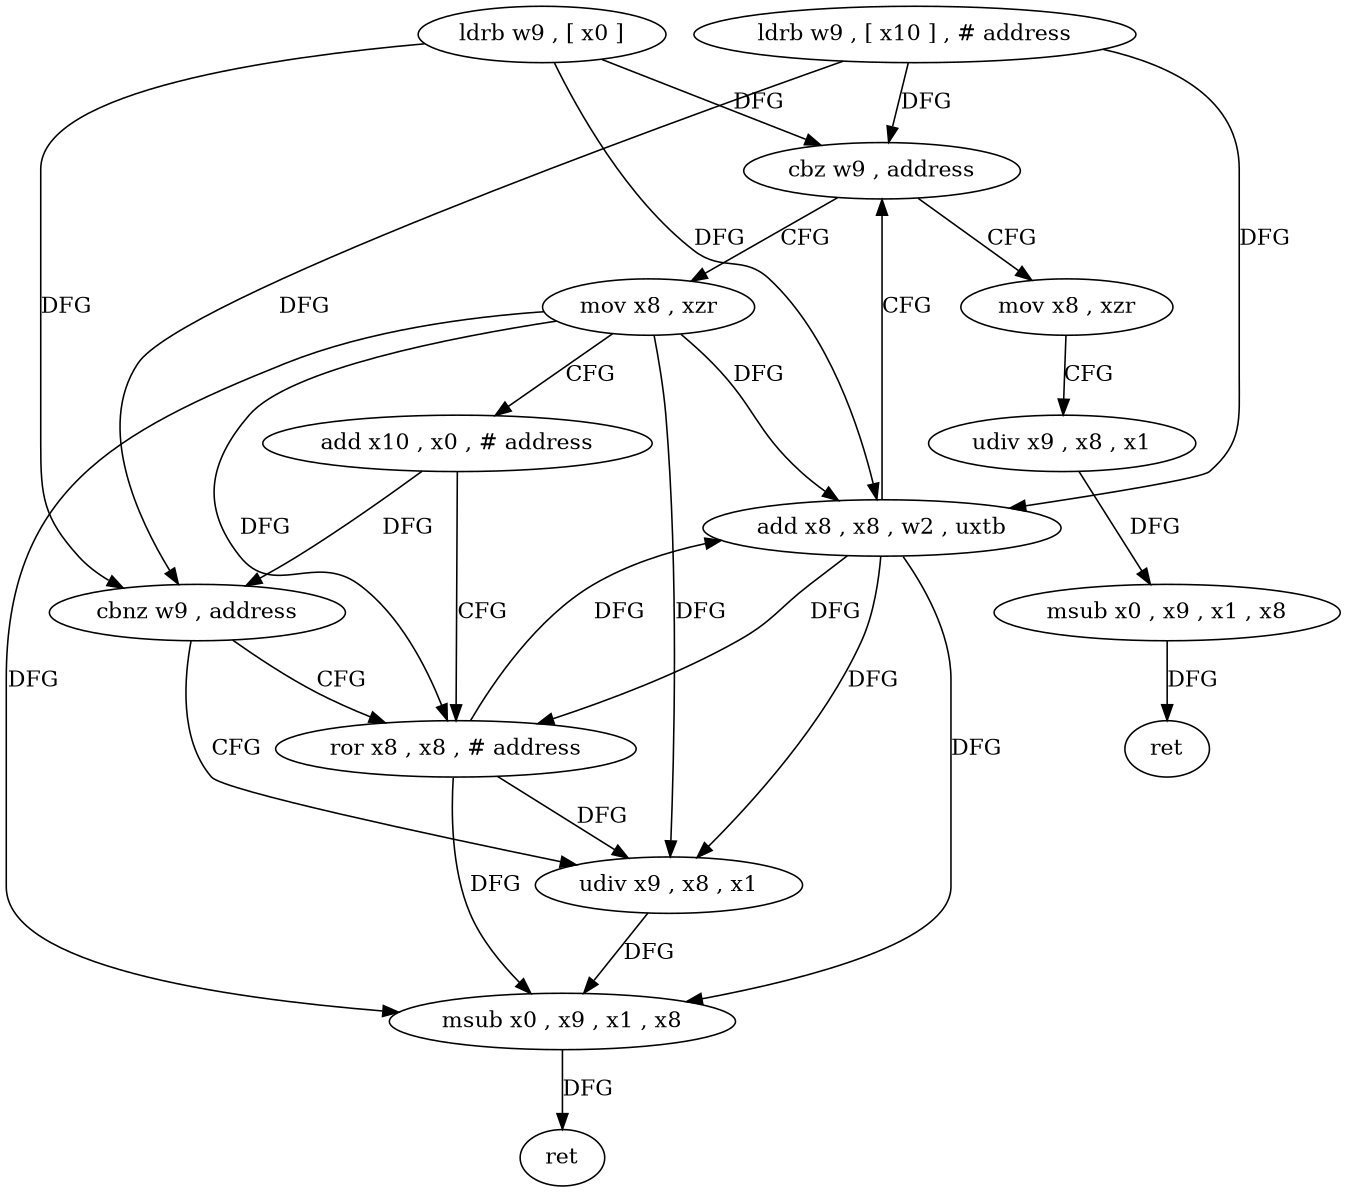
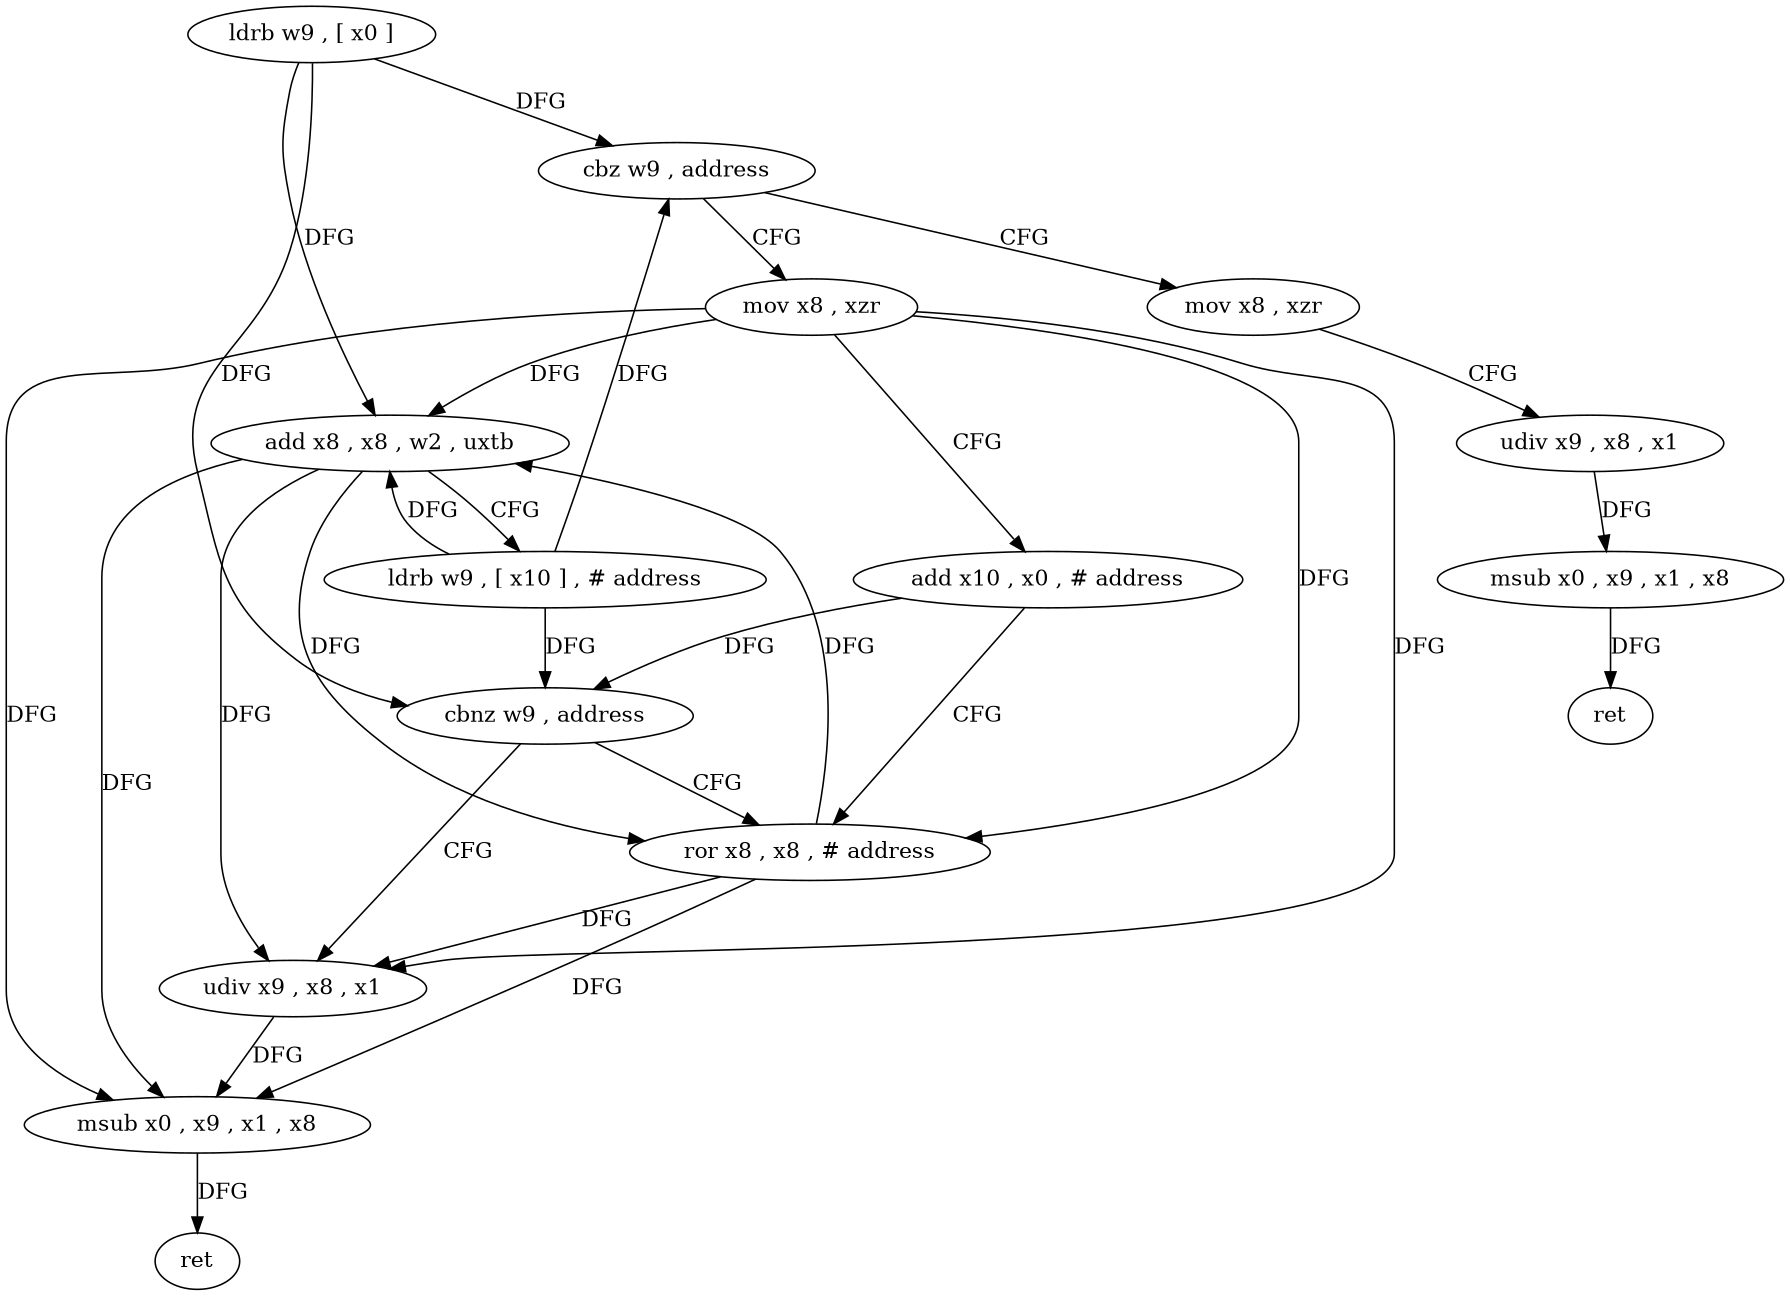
edge "add x8 , x8 , w2 , uxtb" -> "cbz w9 , address": now "add x8 , x8 , w2 , uxtb" -> "ldrb w9 , [ x10 ] , # address"
